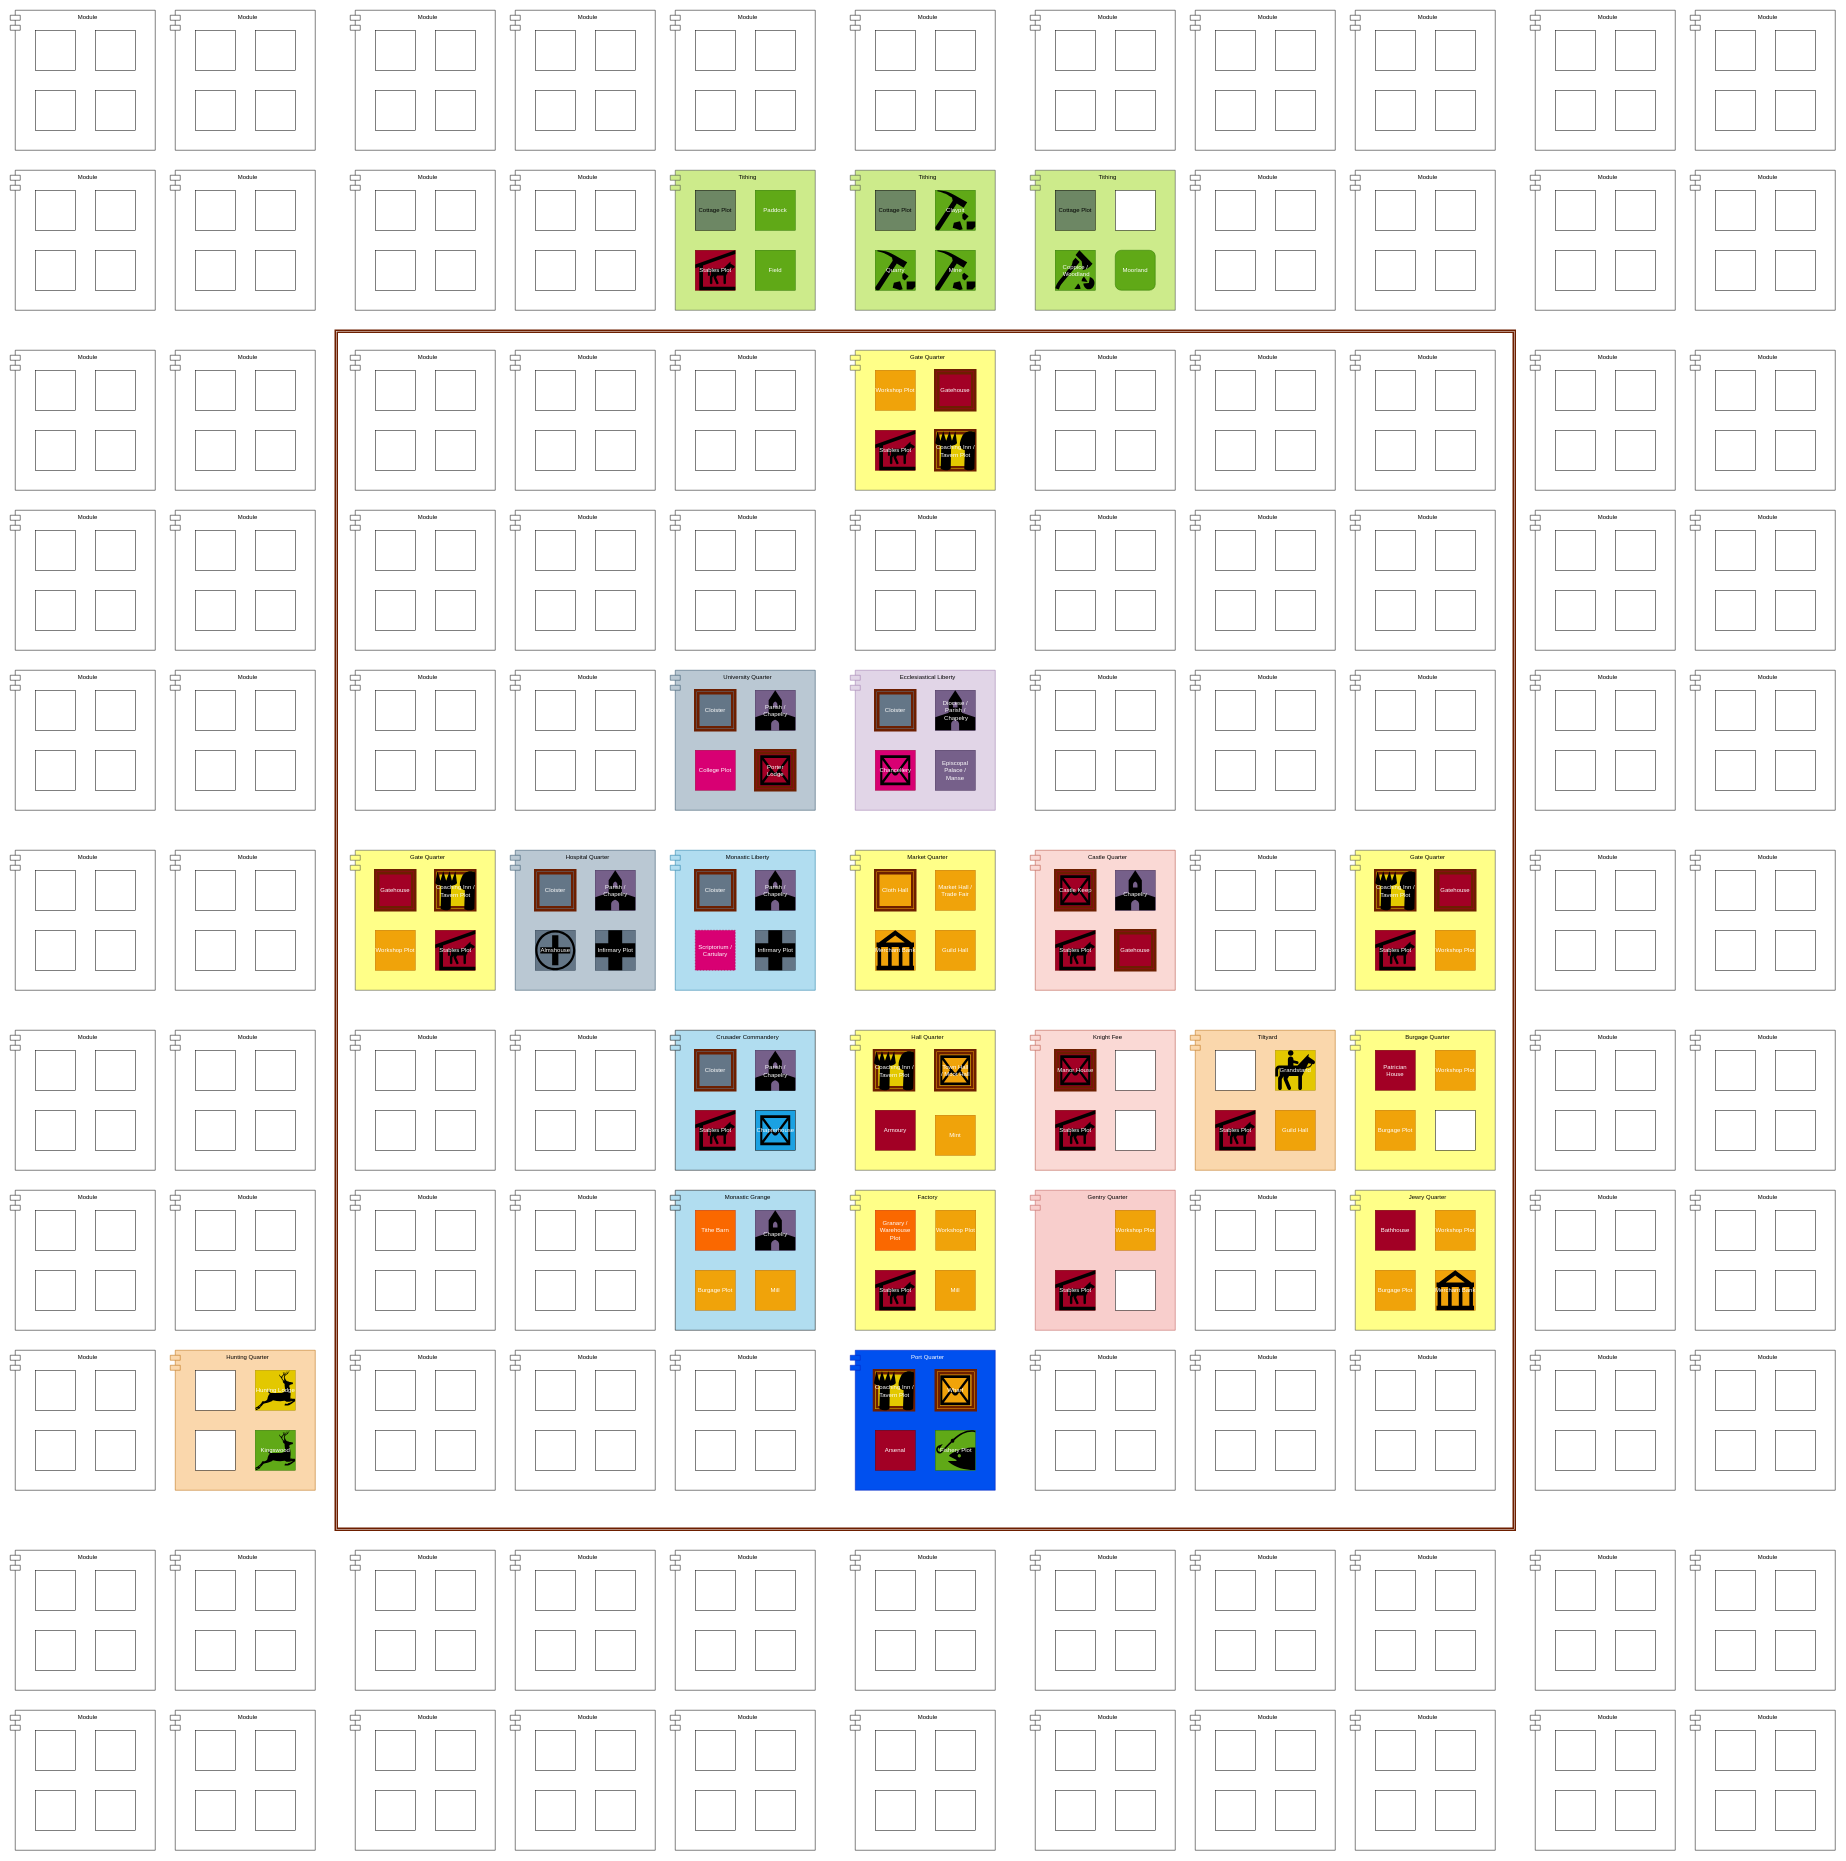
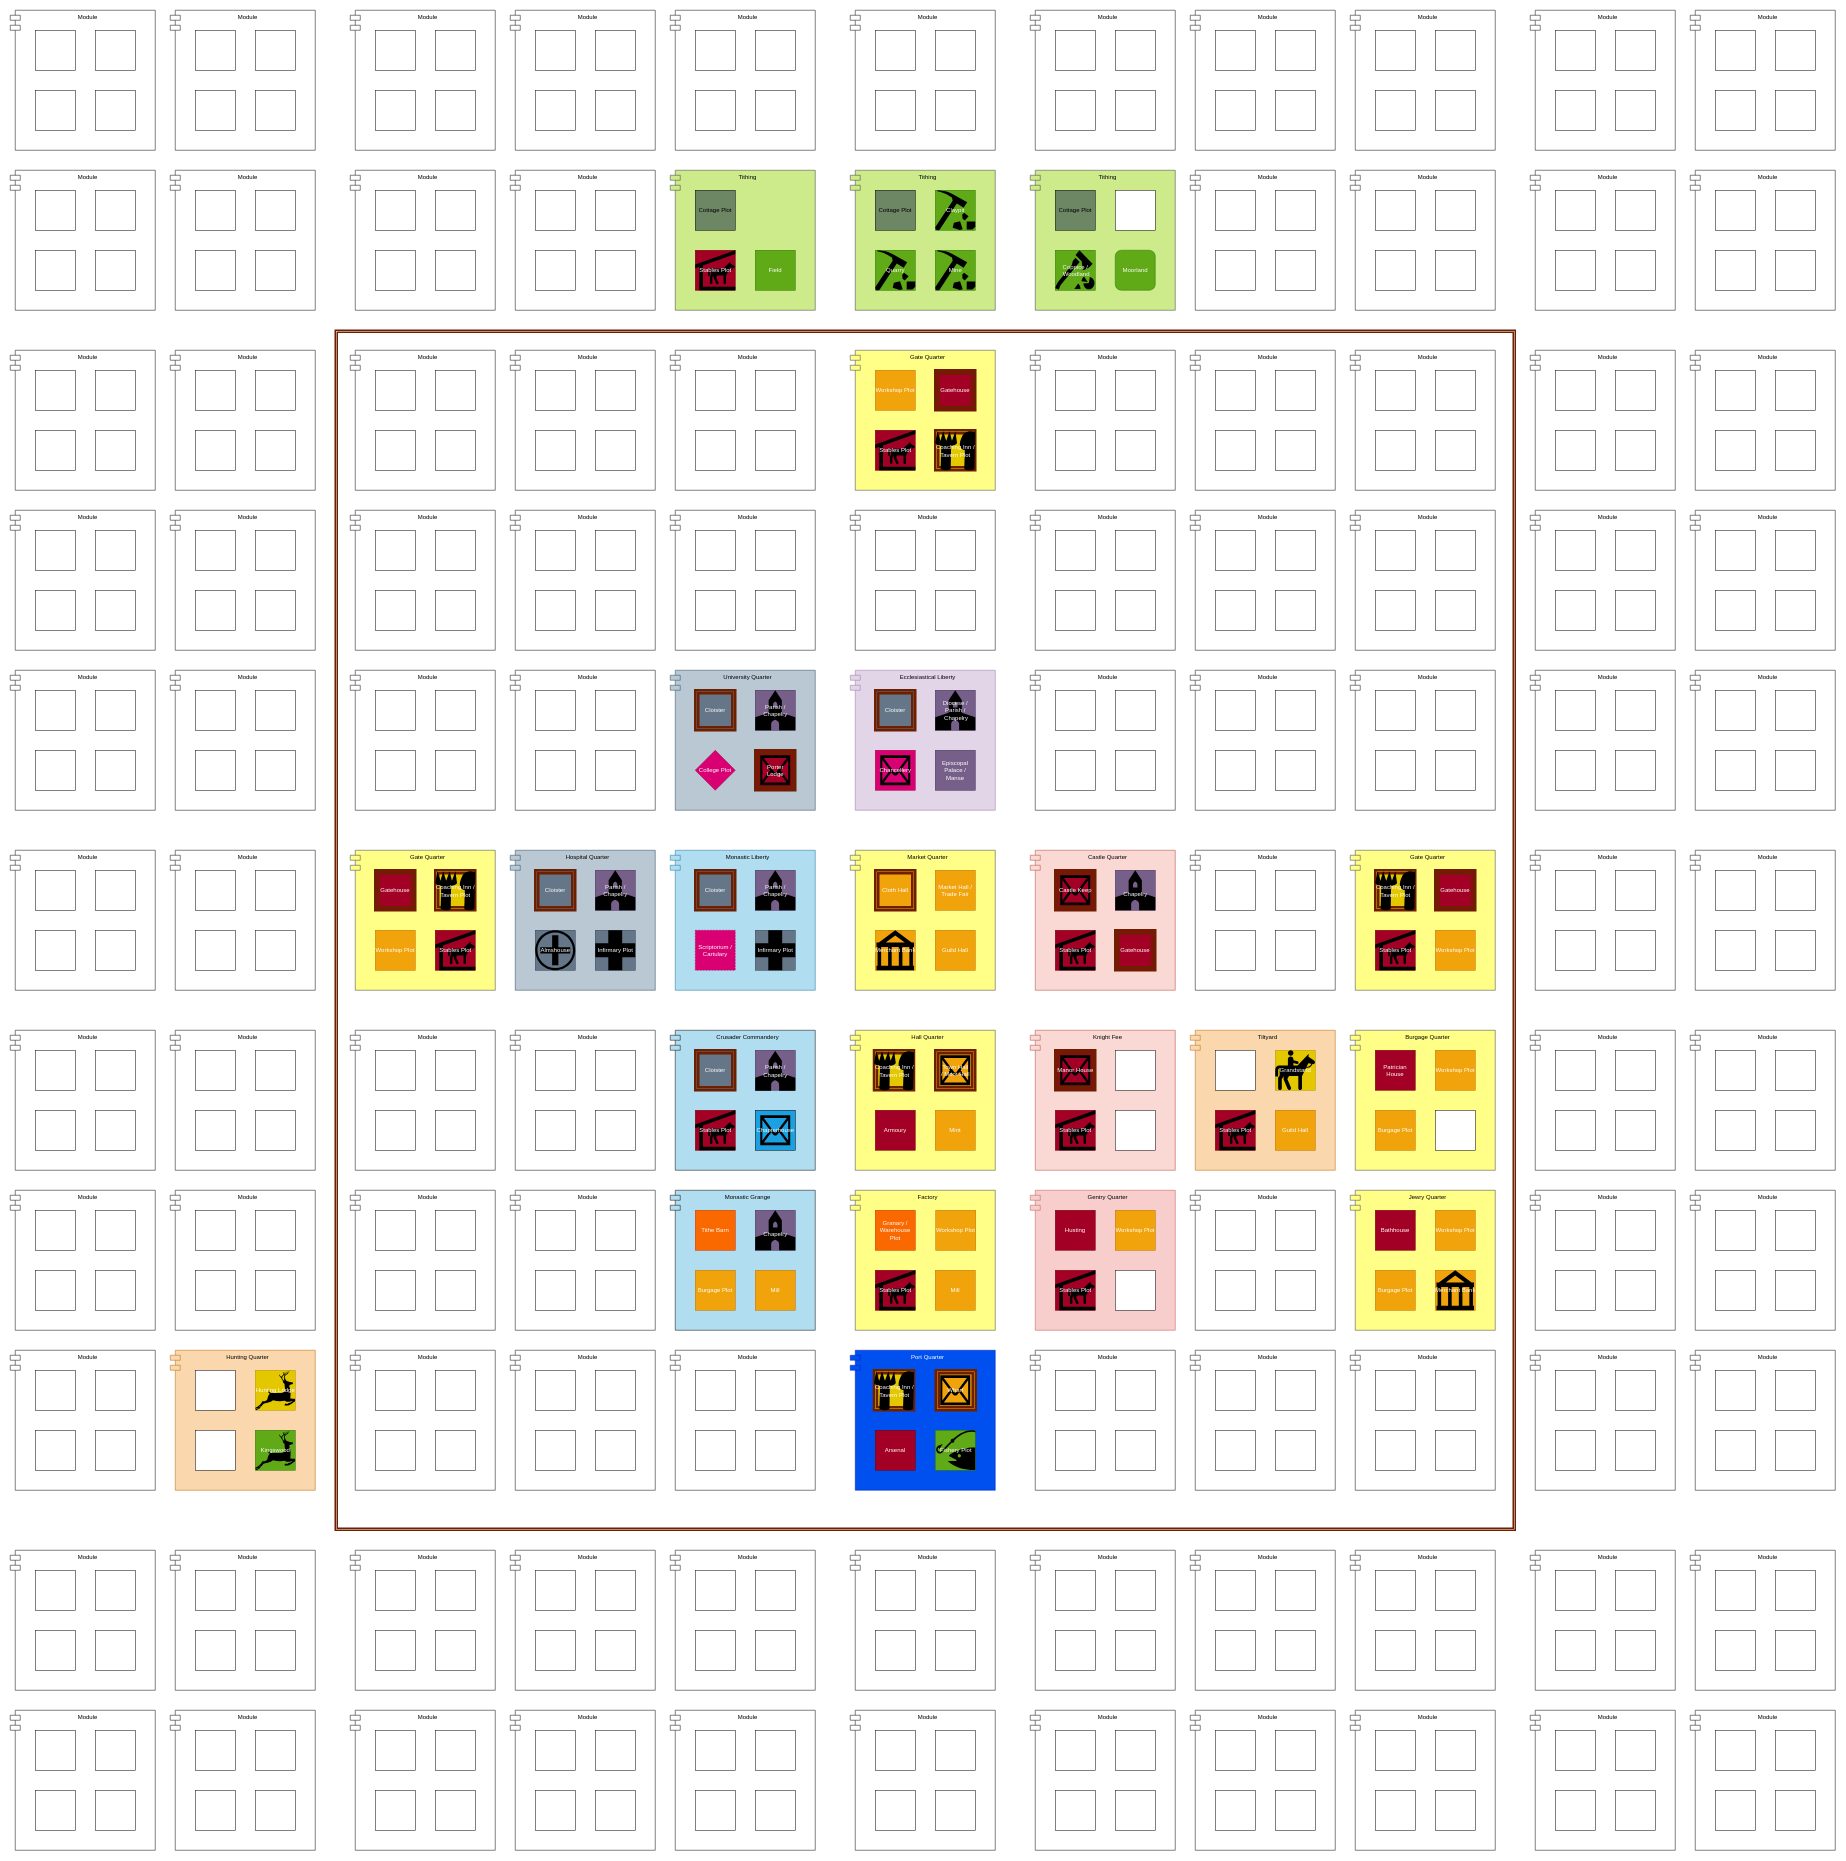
node "Paddock": removed
node "College Plot": shape rectangle -> diamond
node "Mint": moved (955, 1135) -> (955, 1130)
node "Husting": added
